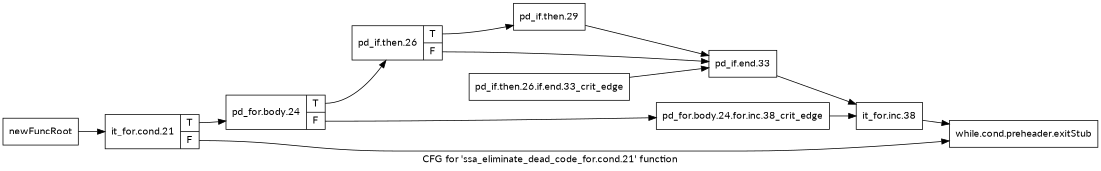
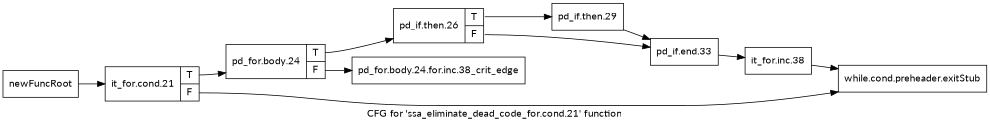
node "pd_if.then.26.if.end.33_crit_edge": removed
edge "pd_for.body.24.for.inc.38_crit_edge" -> "it_for.inc.38": removed
